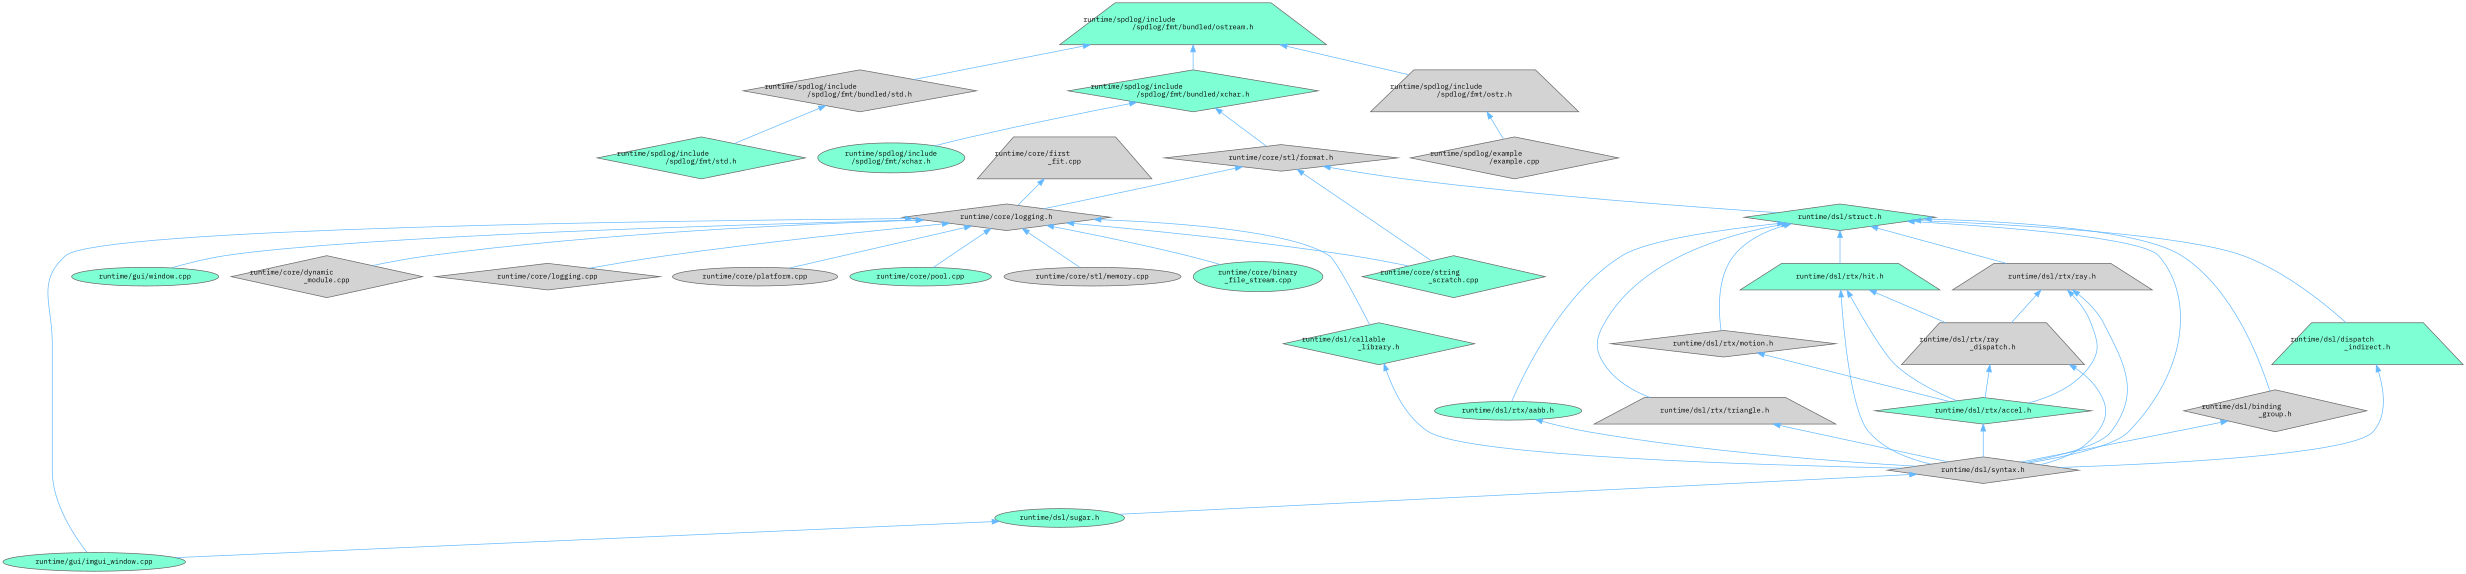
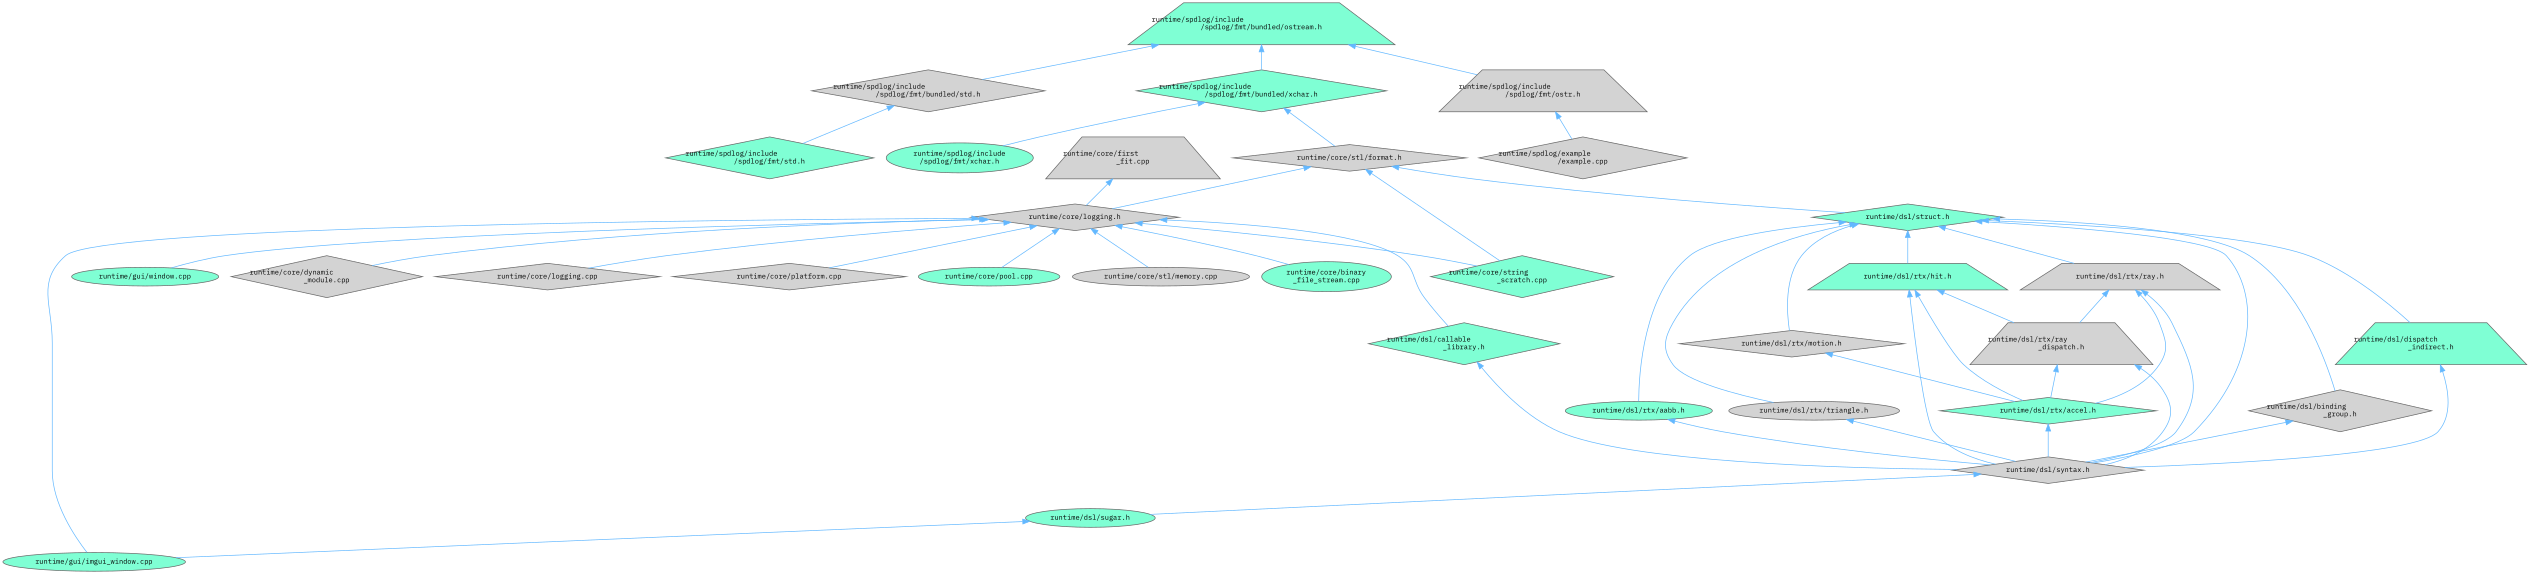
node "runtime/core/platform.cpp": shape ellipse -> diamond
node "runtime/dsl/rtx/triangle.h": shape trapezium -> ellipse
